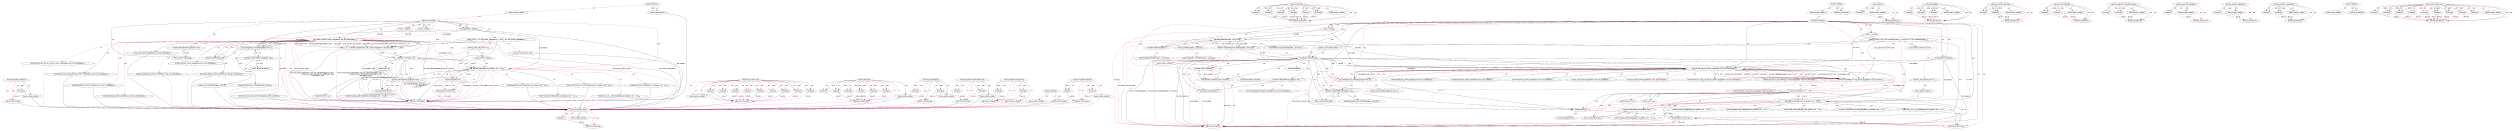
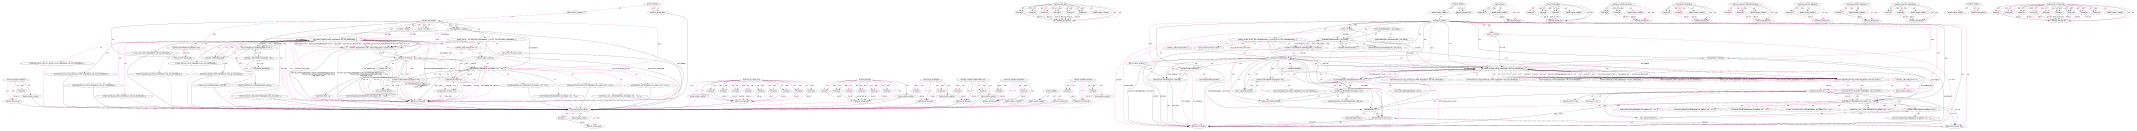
edge "(kmemdup,kmemdup(&data, 1, GFP_NOIO))" -> "(LITERAL,1,kmemdup(&data, 1, GFP_NOIO))": reversed
node "(IDENTIFIER,data,kmemdup(&data, 1, GFP_NOIO))": removed
